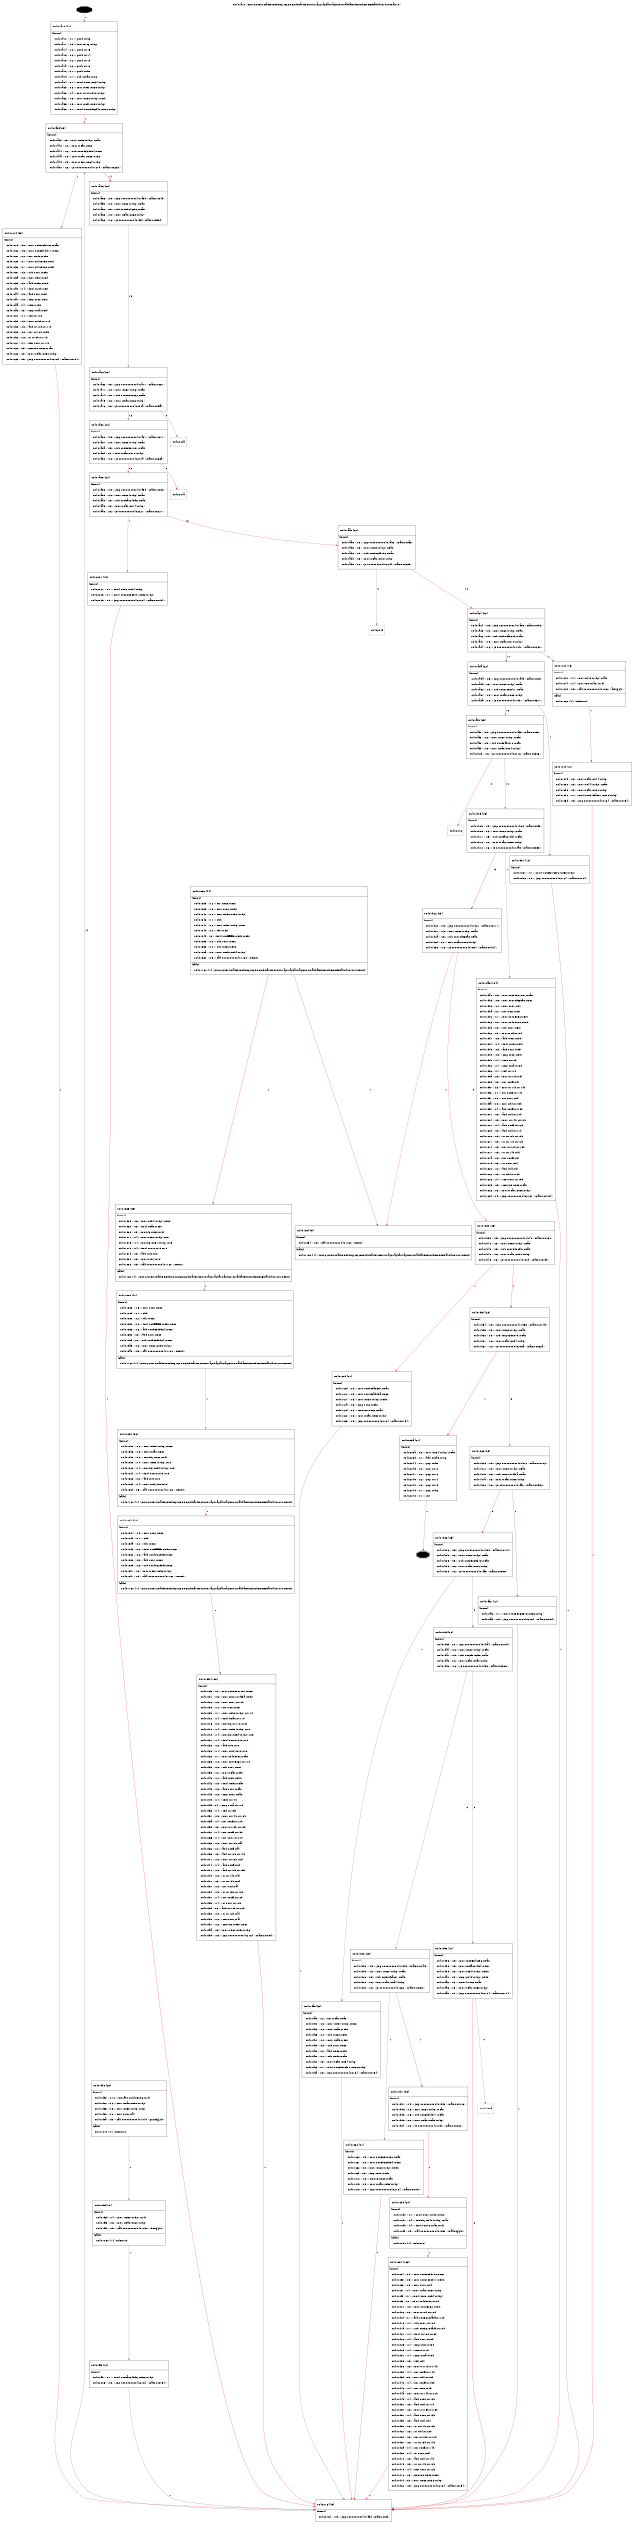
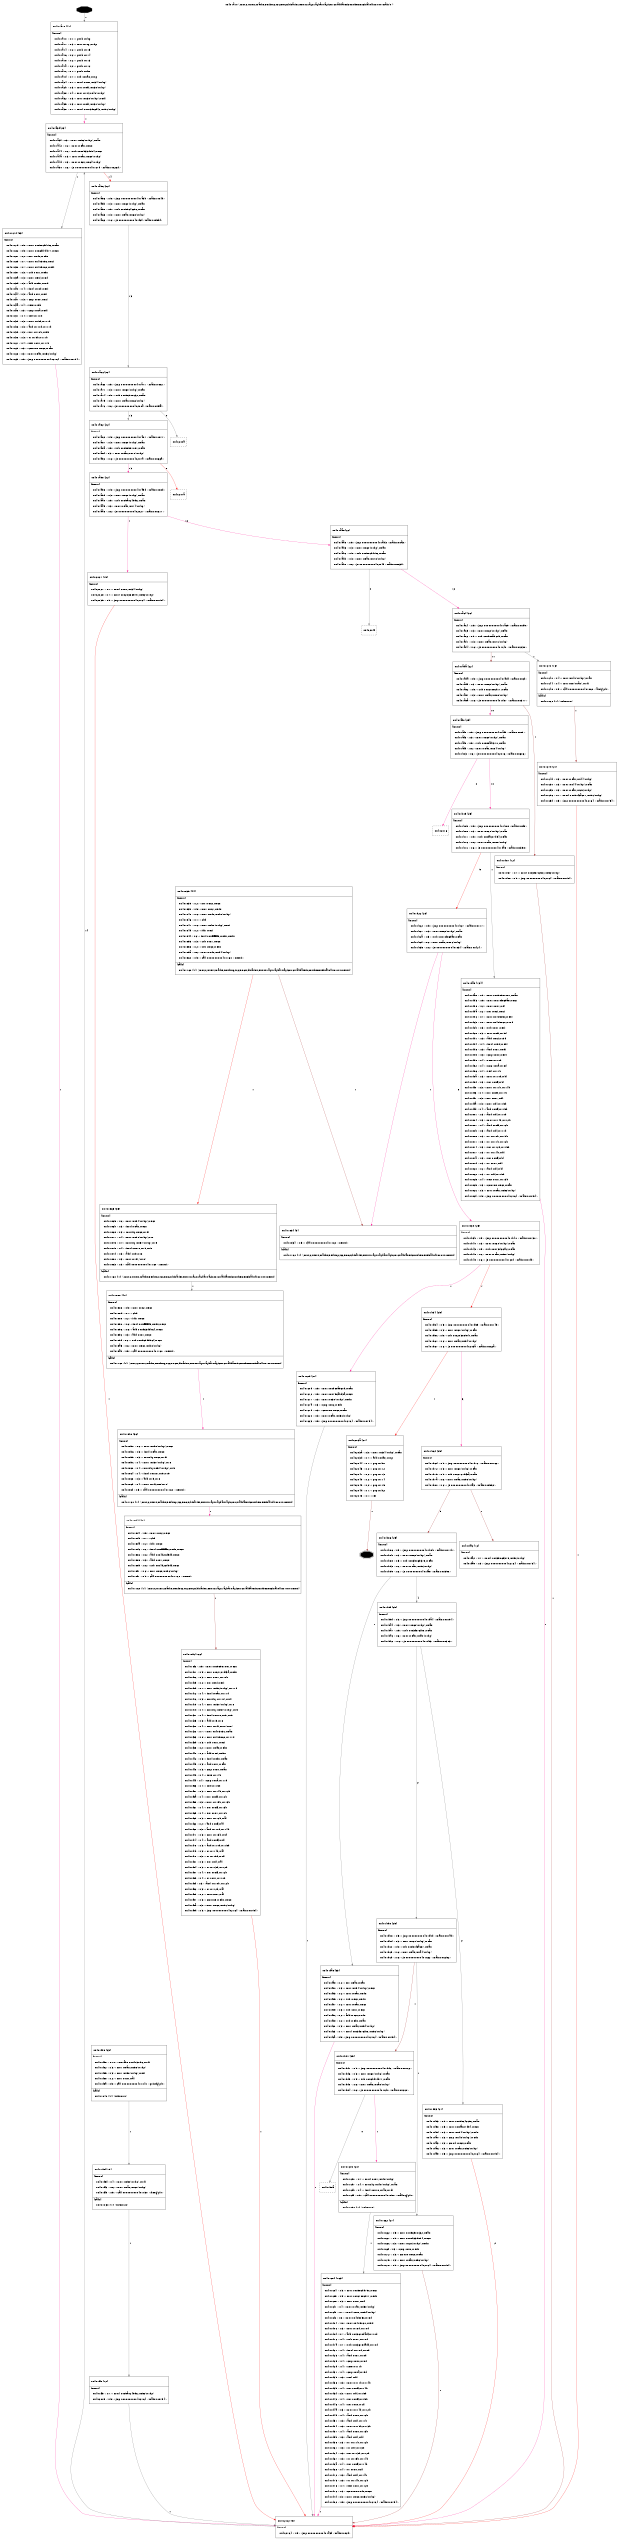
edge "0x401d93 [27]" -> "0x401bea": now "0x401bd1 [25]" -> "0x401bea"
edge "0x401fa2 [12]" -> "0x402164 [5]": removed, label "1"
